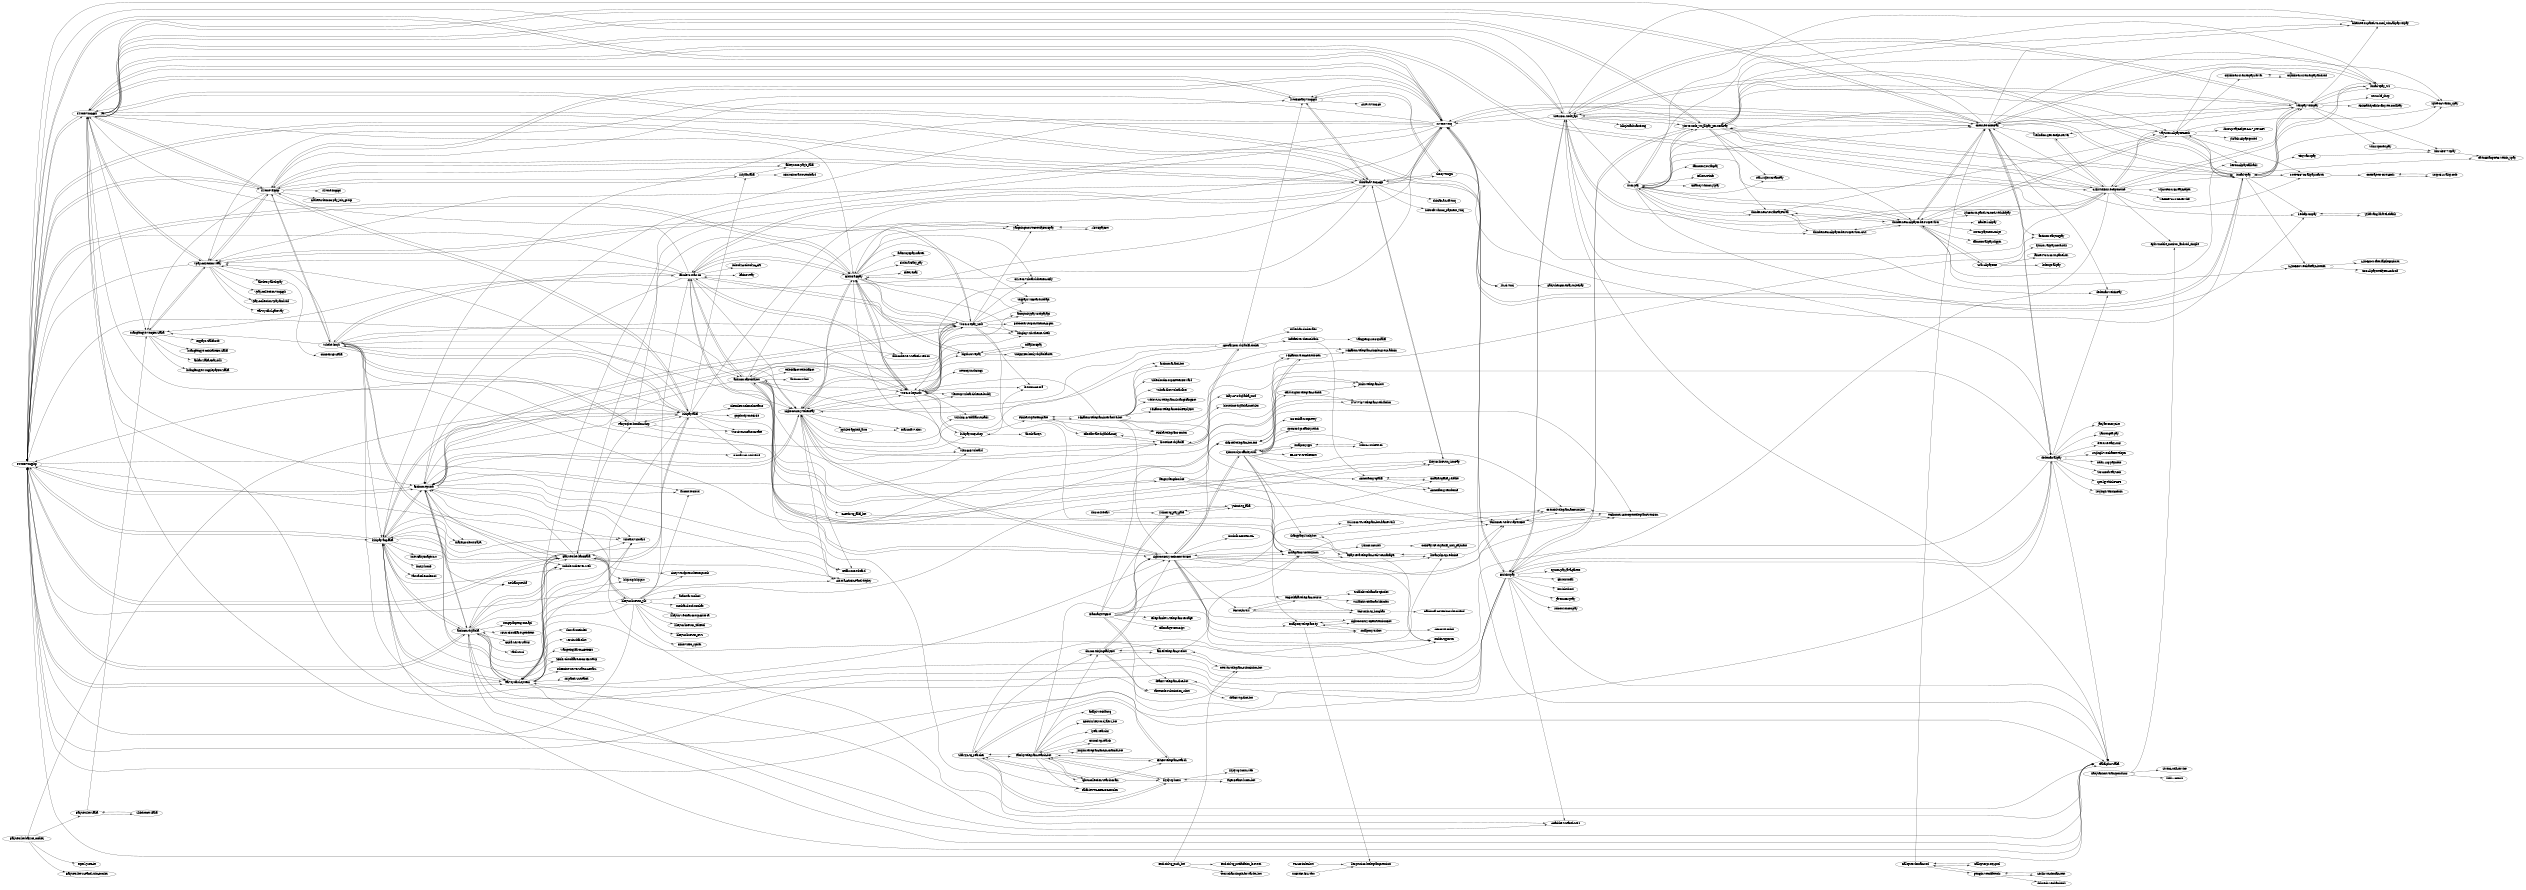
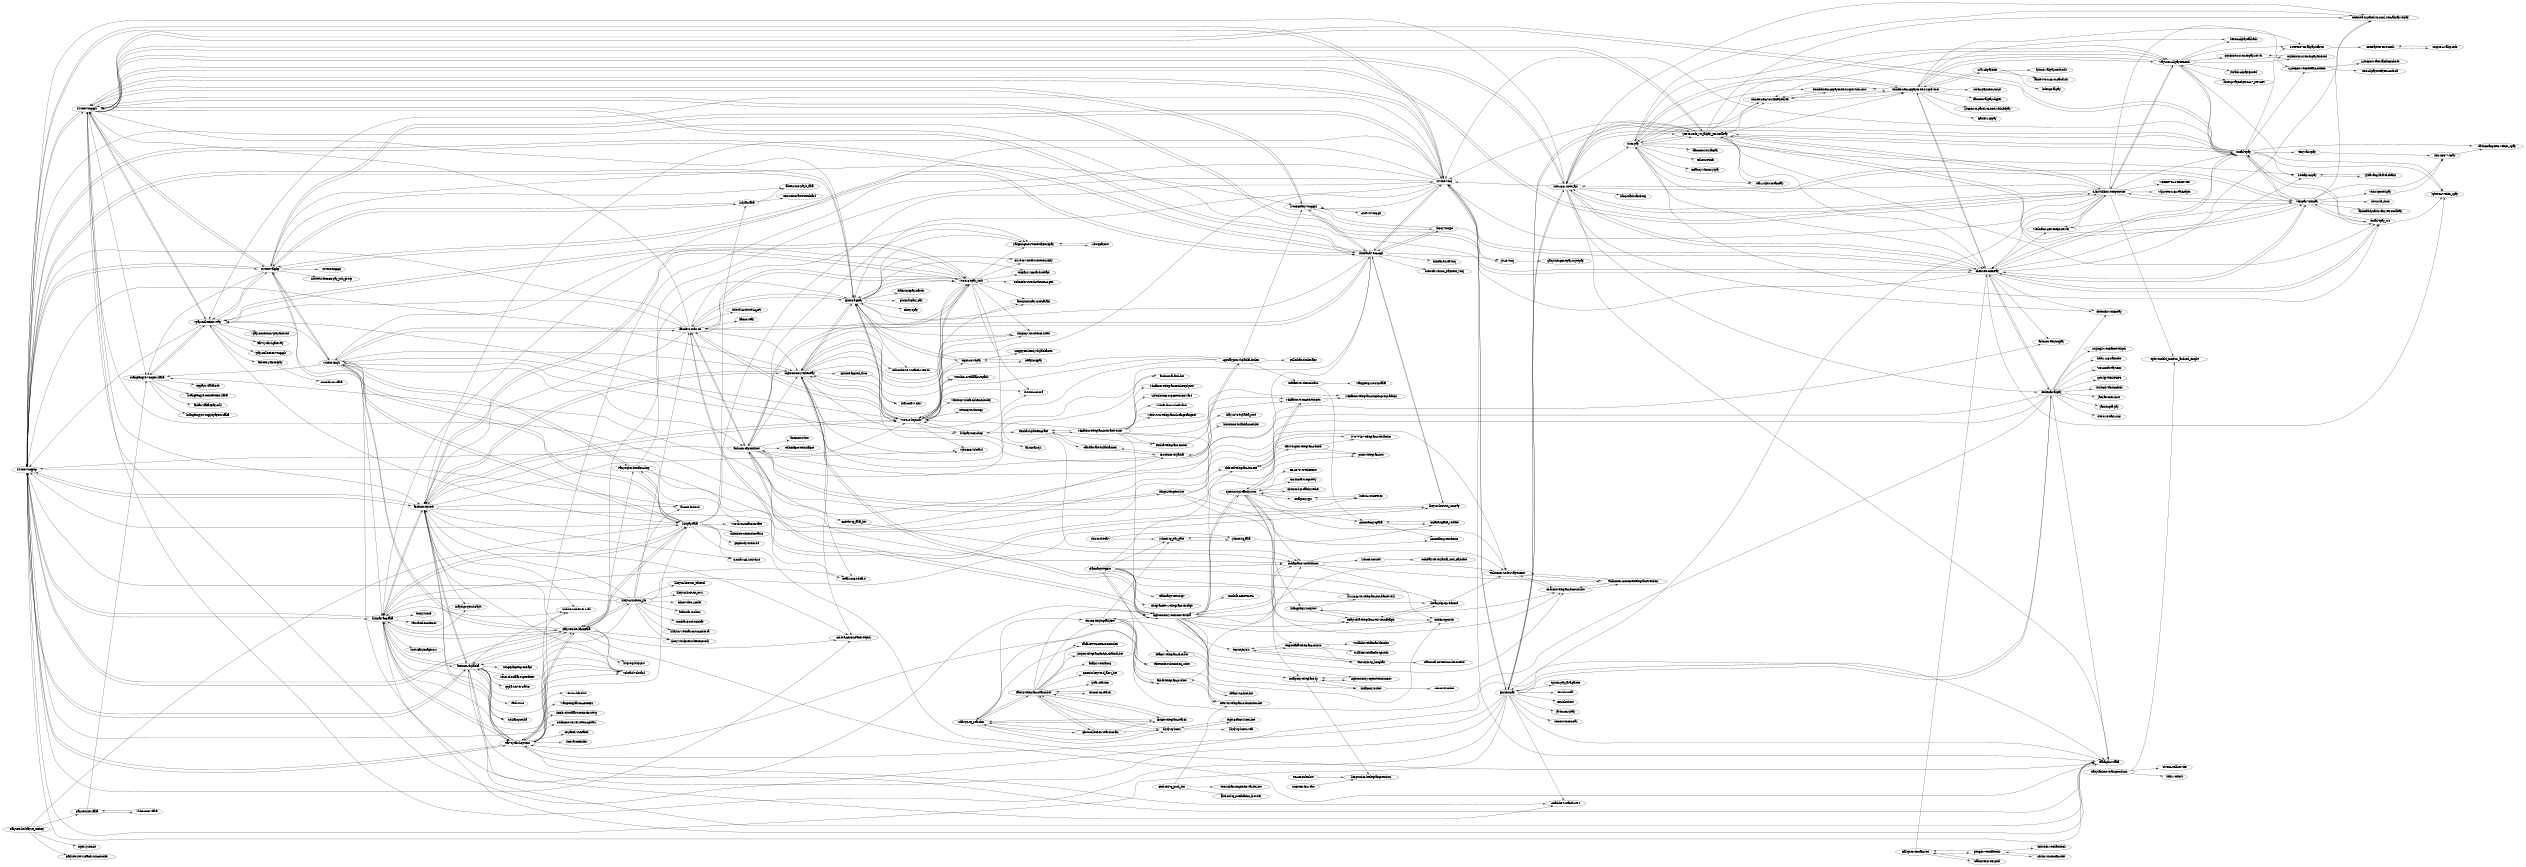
edge "LightCountry/TokenPay" -> "vlesstop/v2board-theme-buddy": removed
edge "sponsord/profanity-tron" -> "TGlimmer/AutoOpenTelegramPremium": removed
